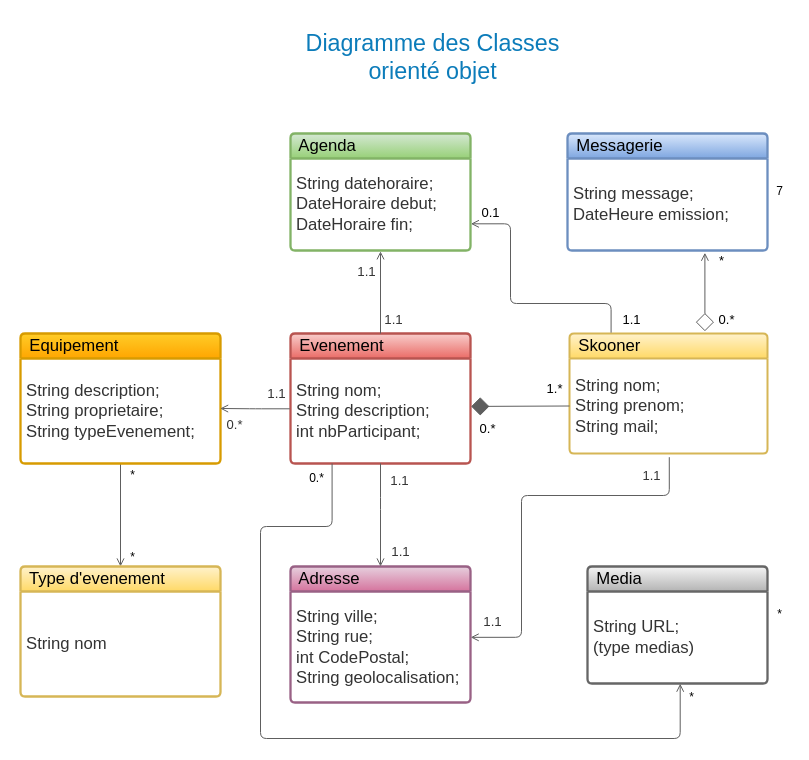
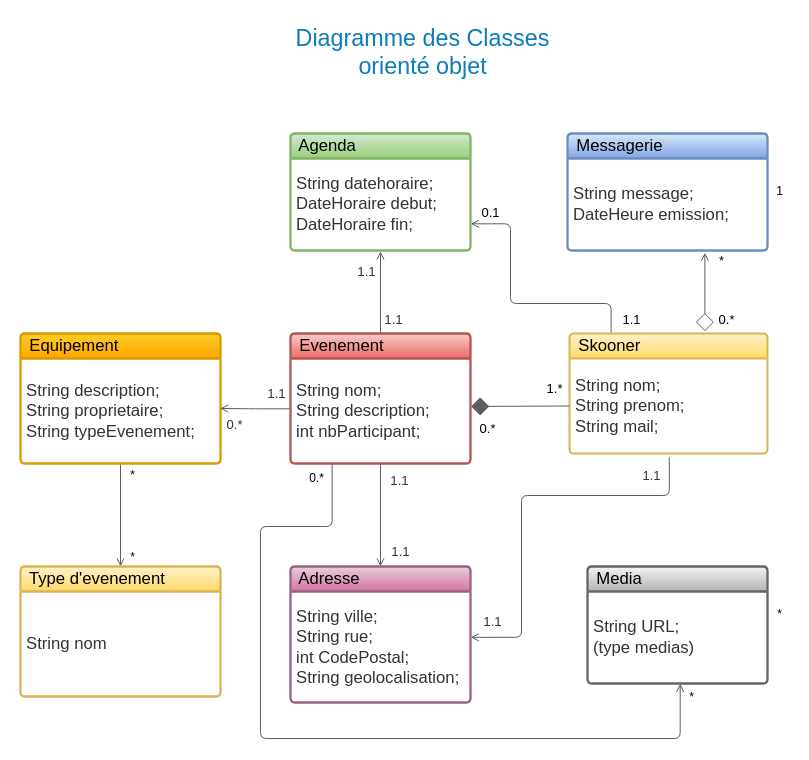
node "Diagramme des Classes orienté objet": moved (433, 57) -> (423, 52)
node "7": label "7" -> "1"
